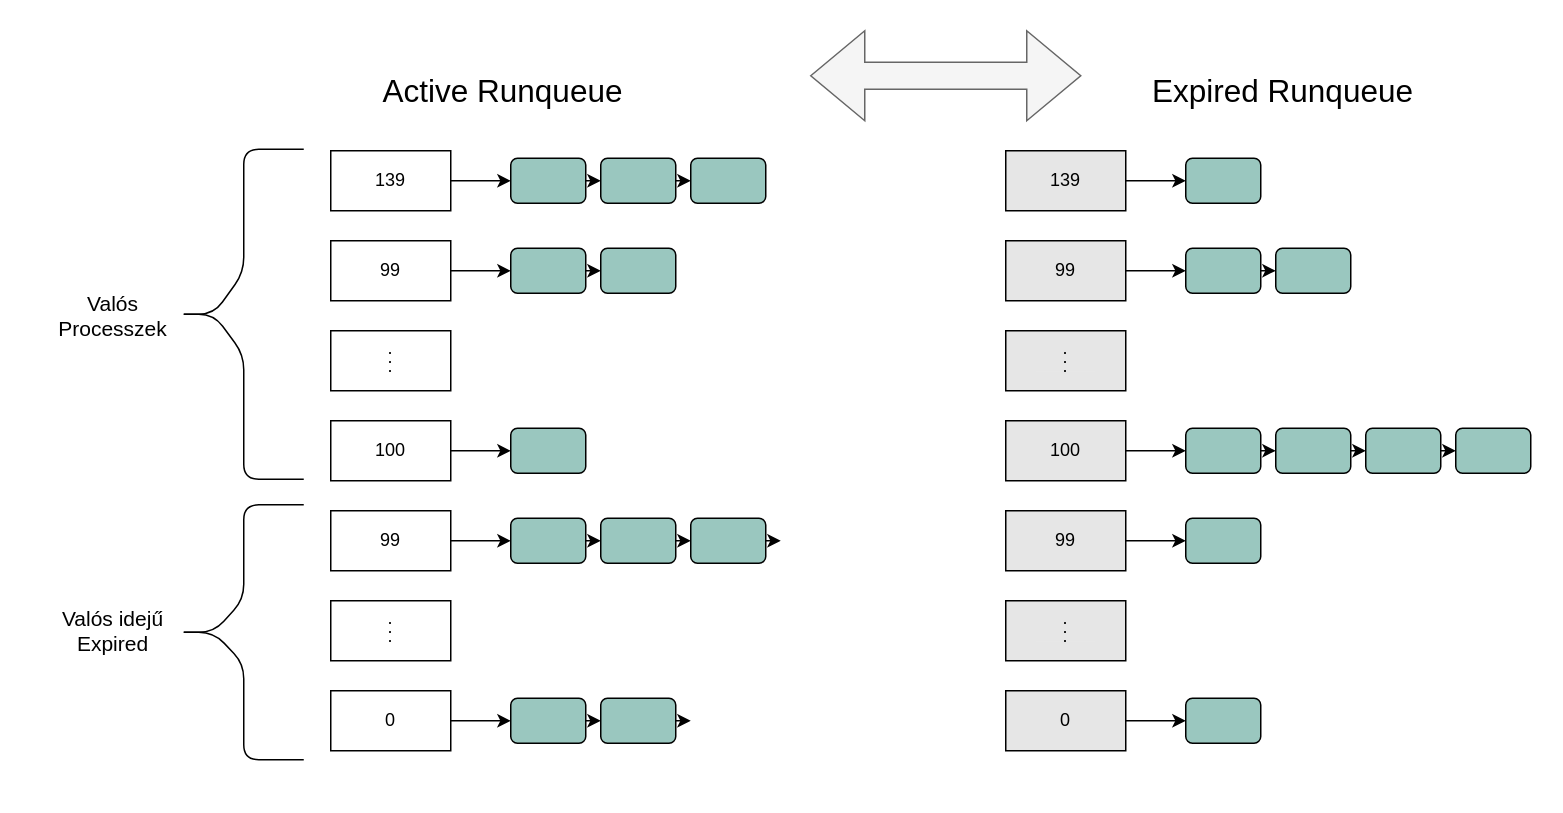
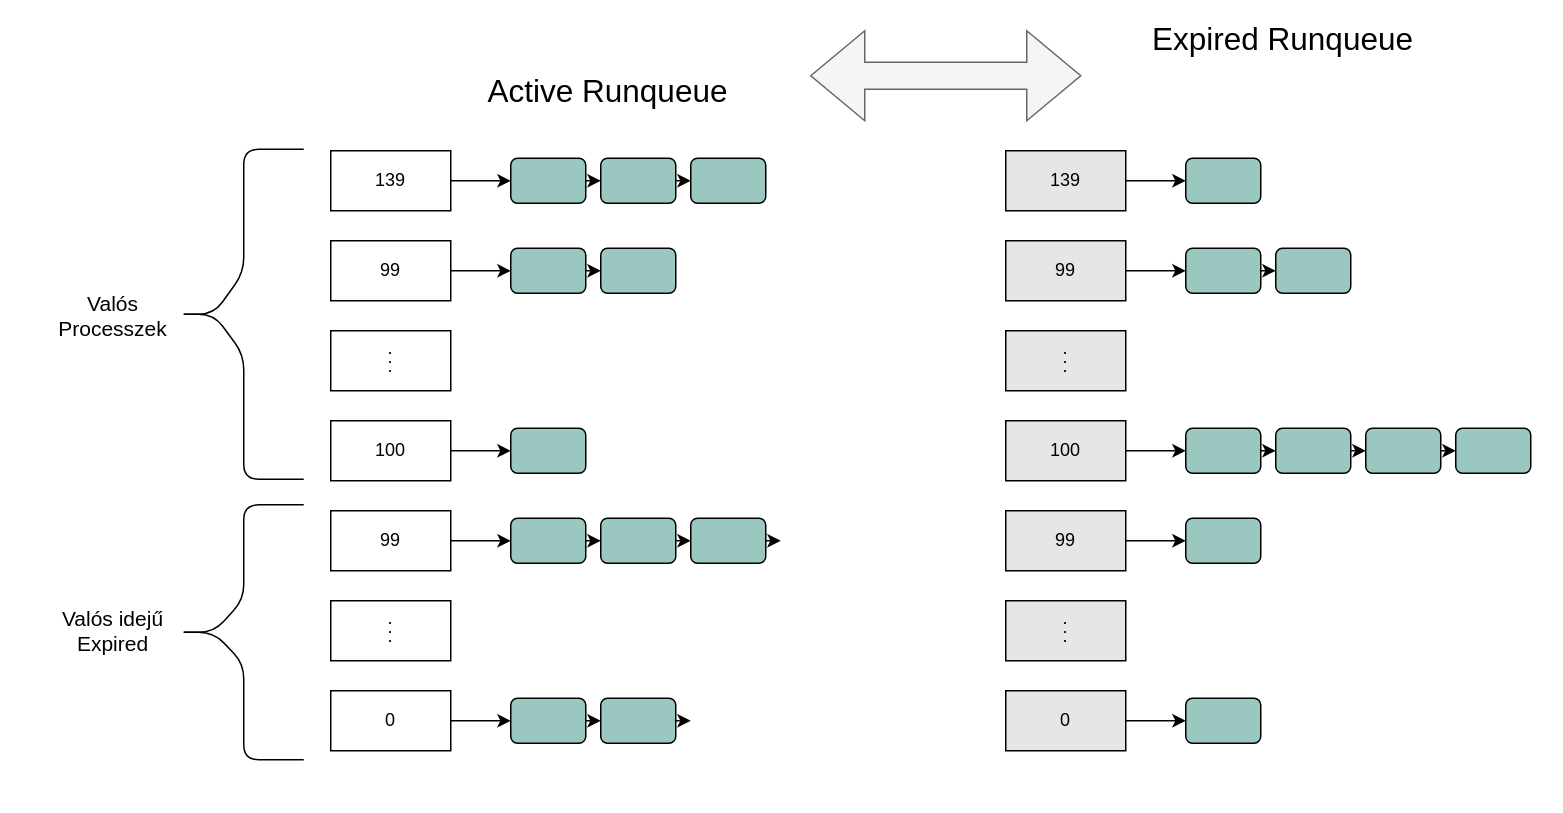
node "Active Runqueue": moved (503, 91) -> (608, 91)
node "Expired Runqueue": moved (1283, 91) -> (1283, 38)
